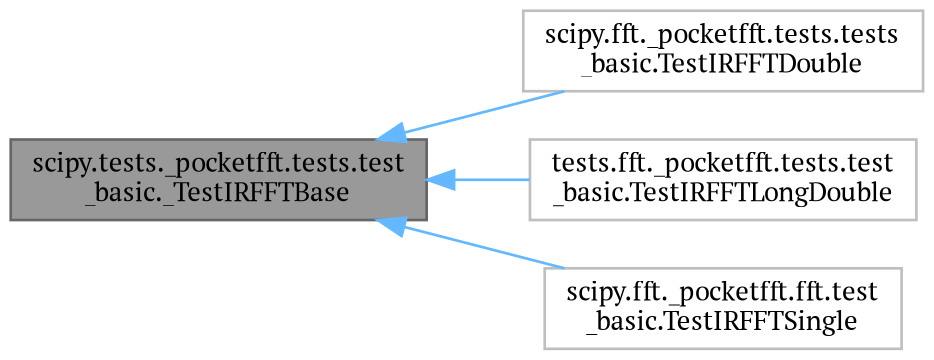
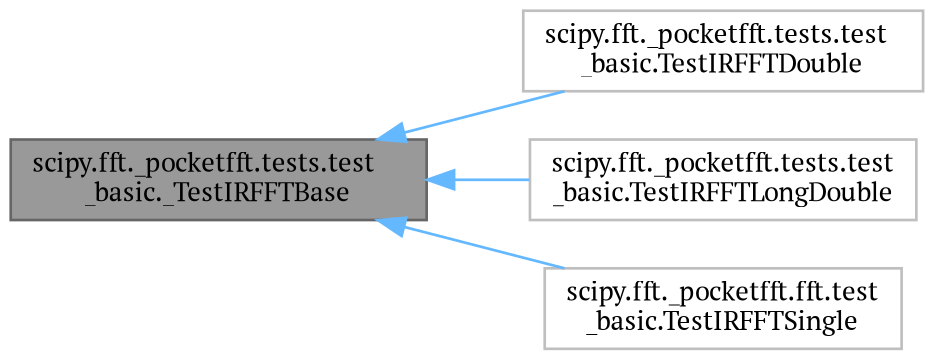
node "scipy.fft._pocketfft.tests.tests _basic.TestIRFFTDouble": label "scipy.fft._pocketfft.tests.tests _basic.TestIRFFTDouble" -> "scipy.fft._pocketfft.tests.test _basic.TestIRFFTDouble"
node "scipy.tests._pocketfft.tests.test _basic._TestIRFFTBase": label "scipy.tests._pocketfft.tests.test _basic._TestIRFFTBase" -> "scipy.fft._pocketfft.tests.test _basic._TestIRFFTBase"
node "tests.fft._pocketfft.tests.test _basic.TestIRFFTLongDouble": label "tests.fft._pocketfft.tests.test _basic.TestIRFFTLongDouble" -> "scipy.fft._pocketfft.tests.test _basic.TestIRFFTLongDouble"
